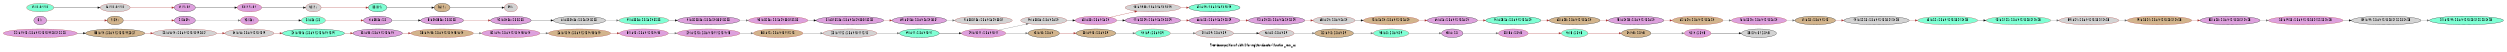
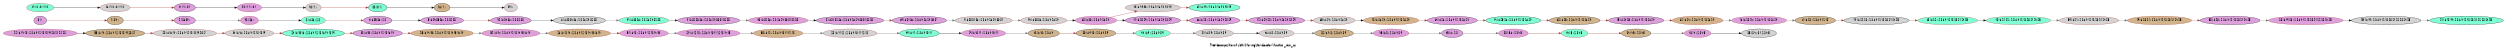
edge "29 | 6 10 11 : 2 3 6 7 10 11" -> "74 | 6 30 36 : 2 3 6 7 26 27": now "9 | 6 30 31 36 : 2 3 6 7 26 27 30 31" -> "74 | 6 30 36 : 2 3 6 7 26 27"
node "75 | 6 8 : 2 3 6 7 8 9": fillcolor aquamarine -> plum
